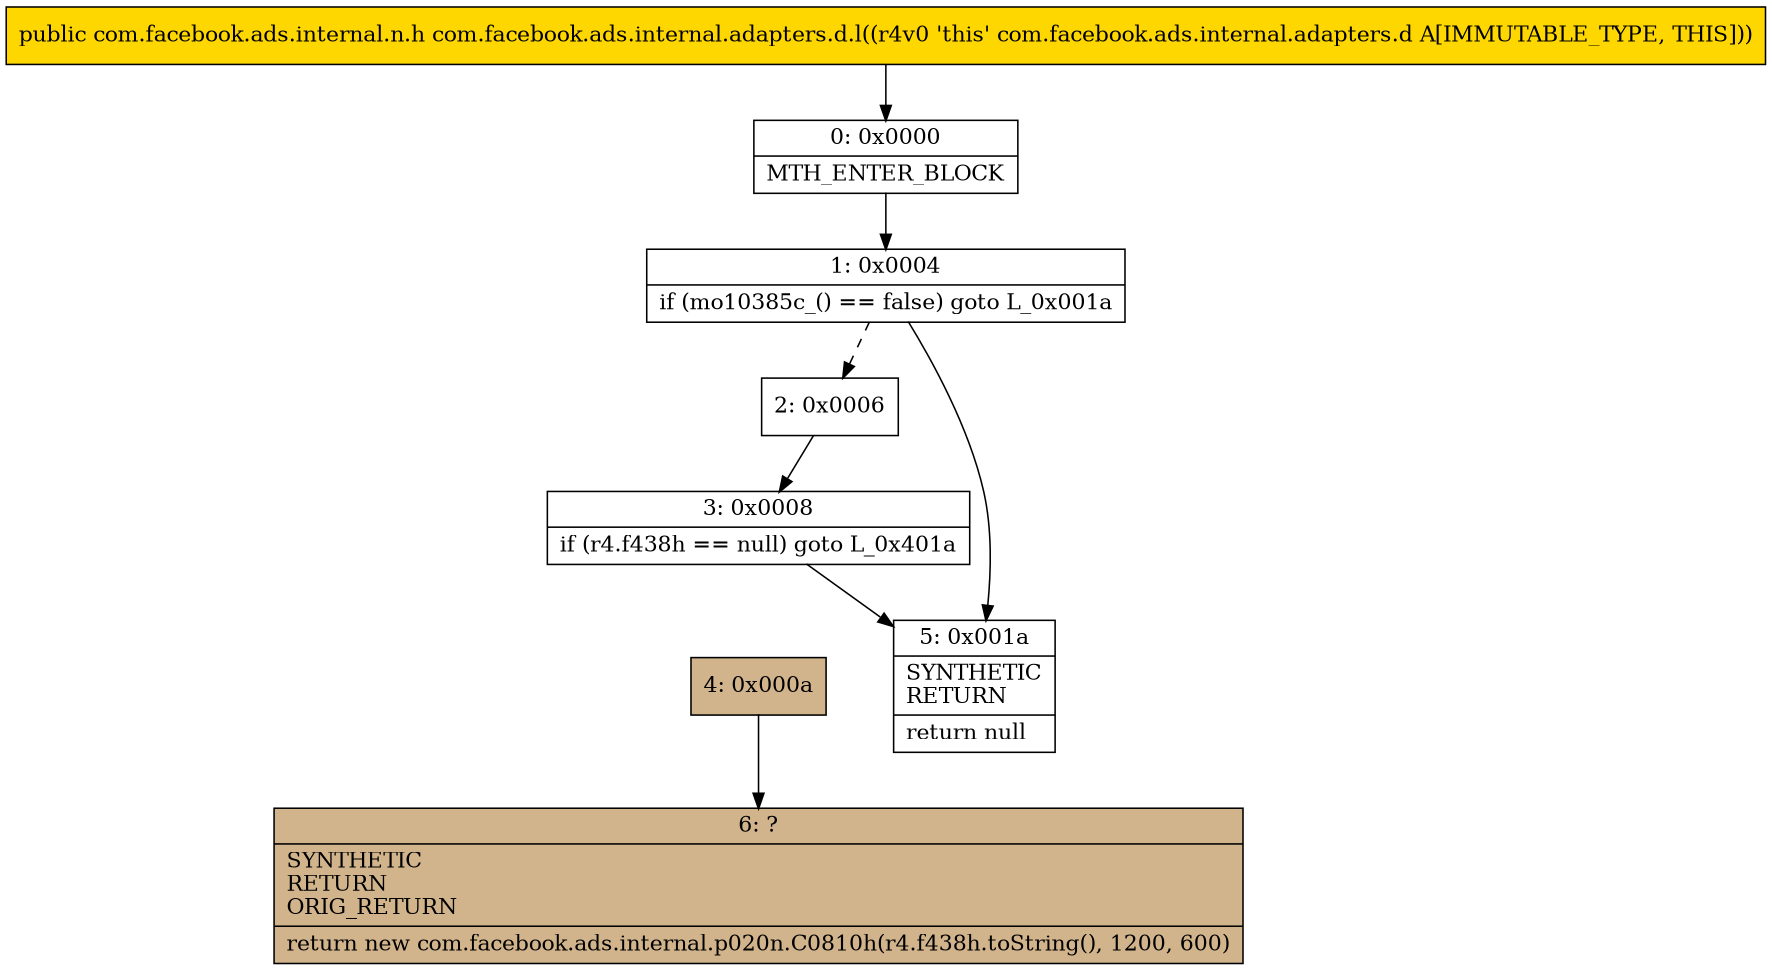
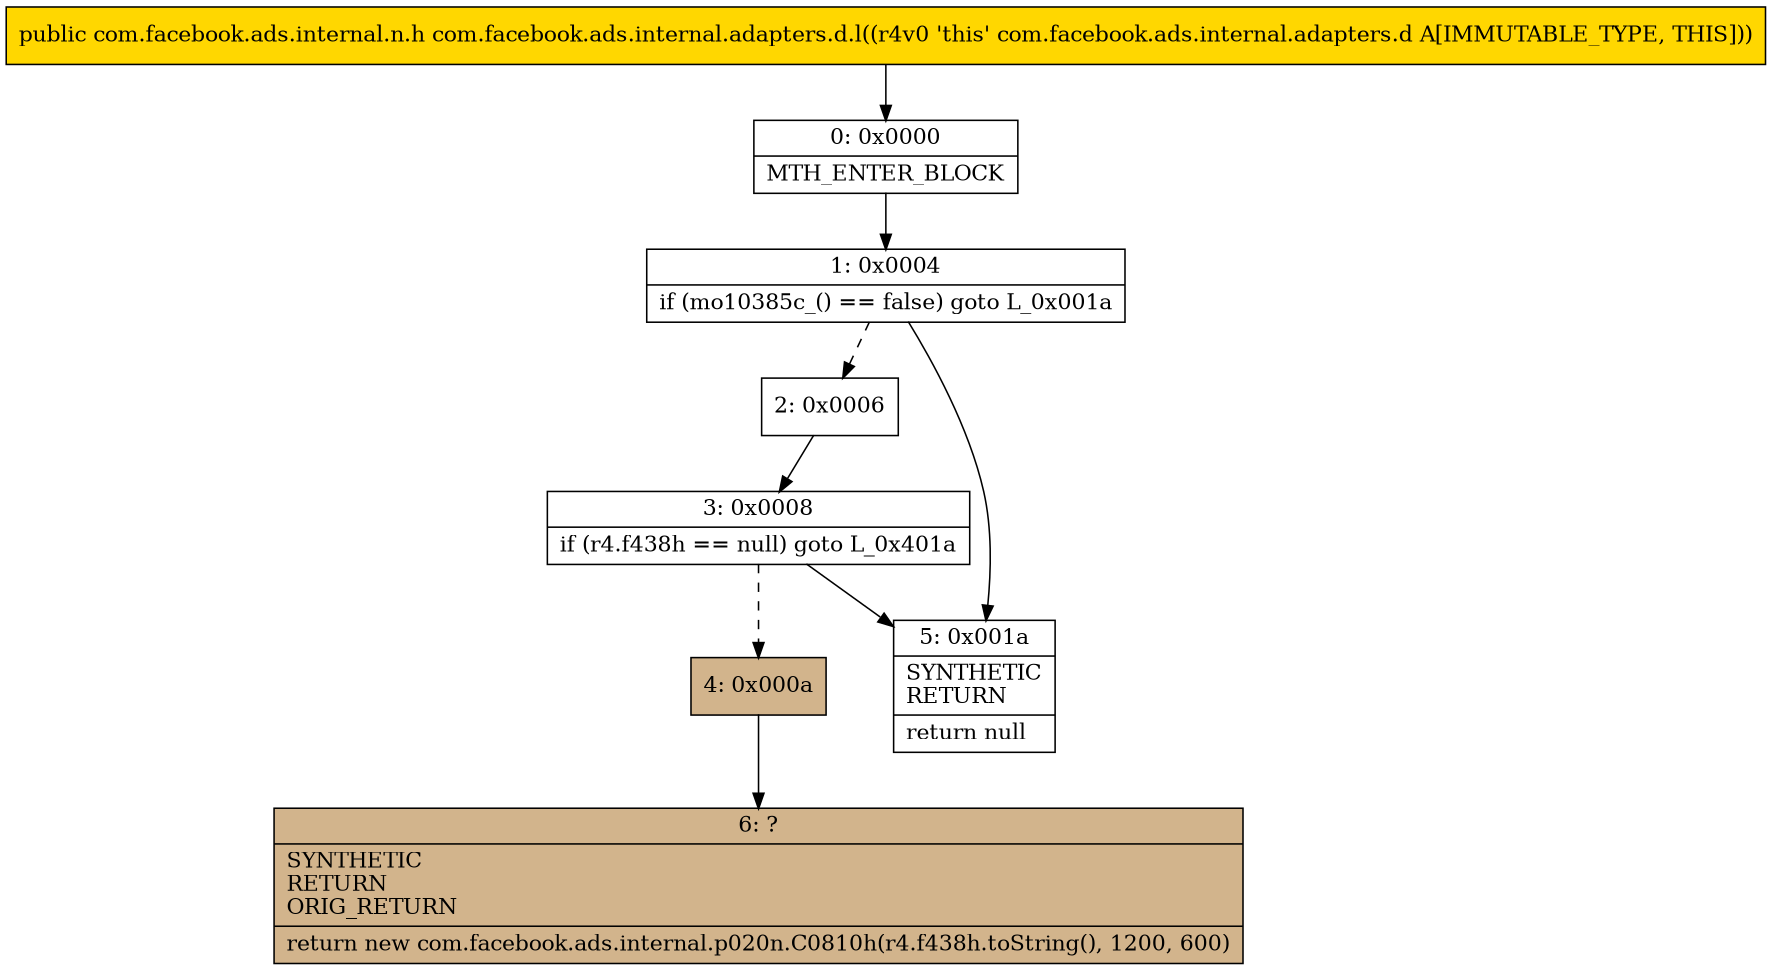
edge "3: 0x0008" -> "4: 0x000a": added
